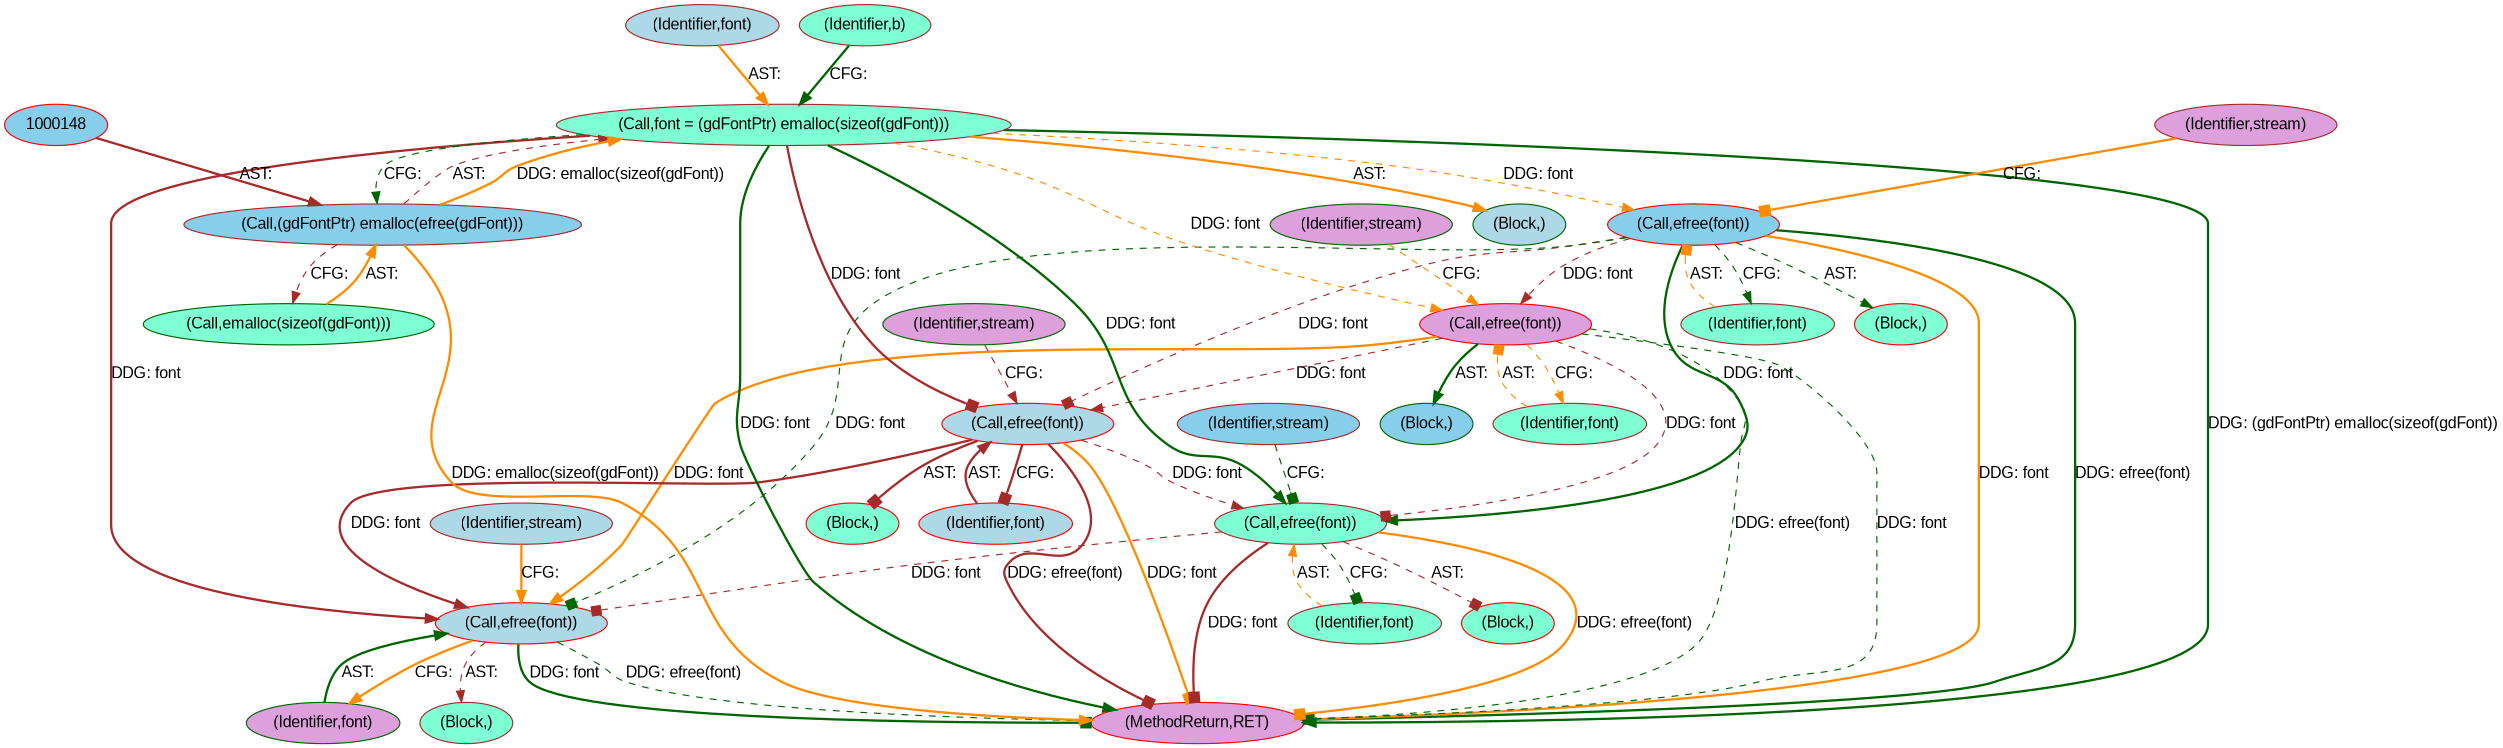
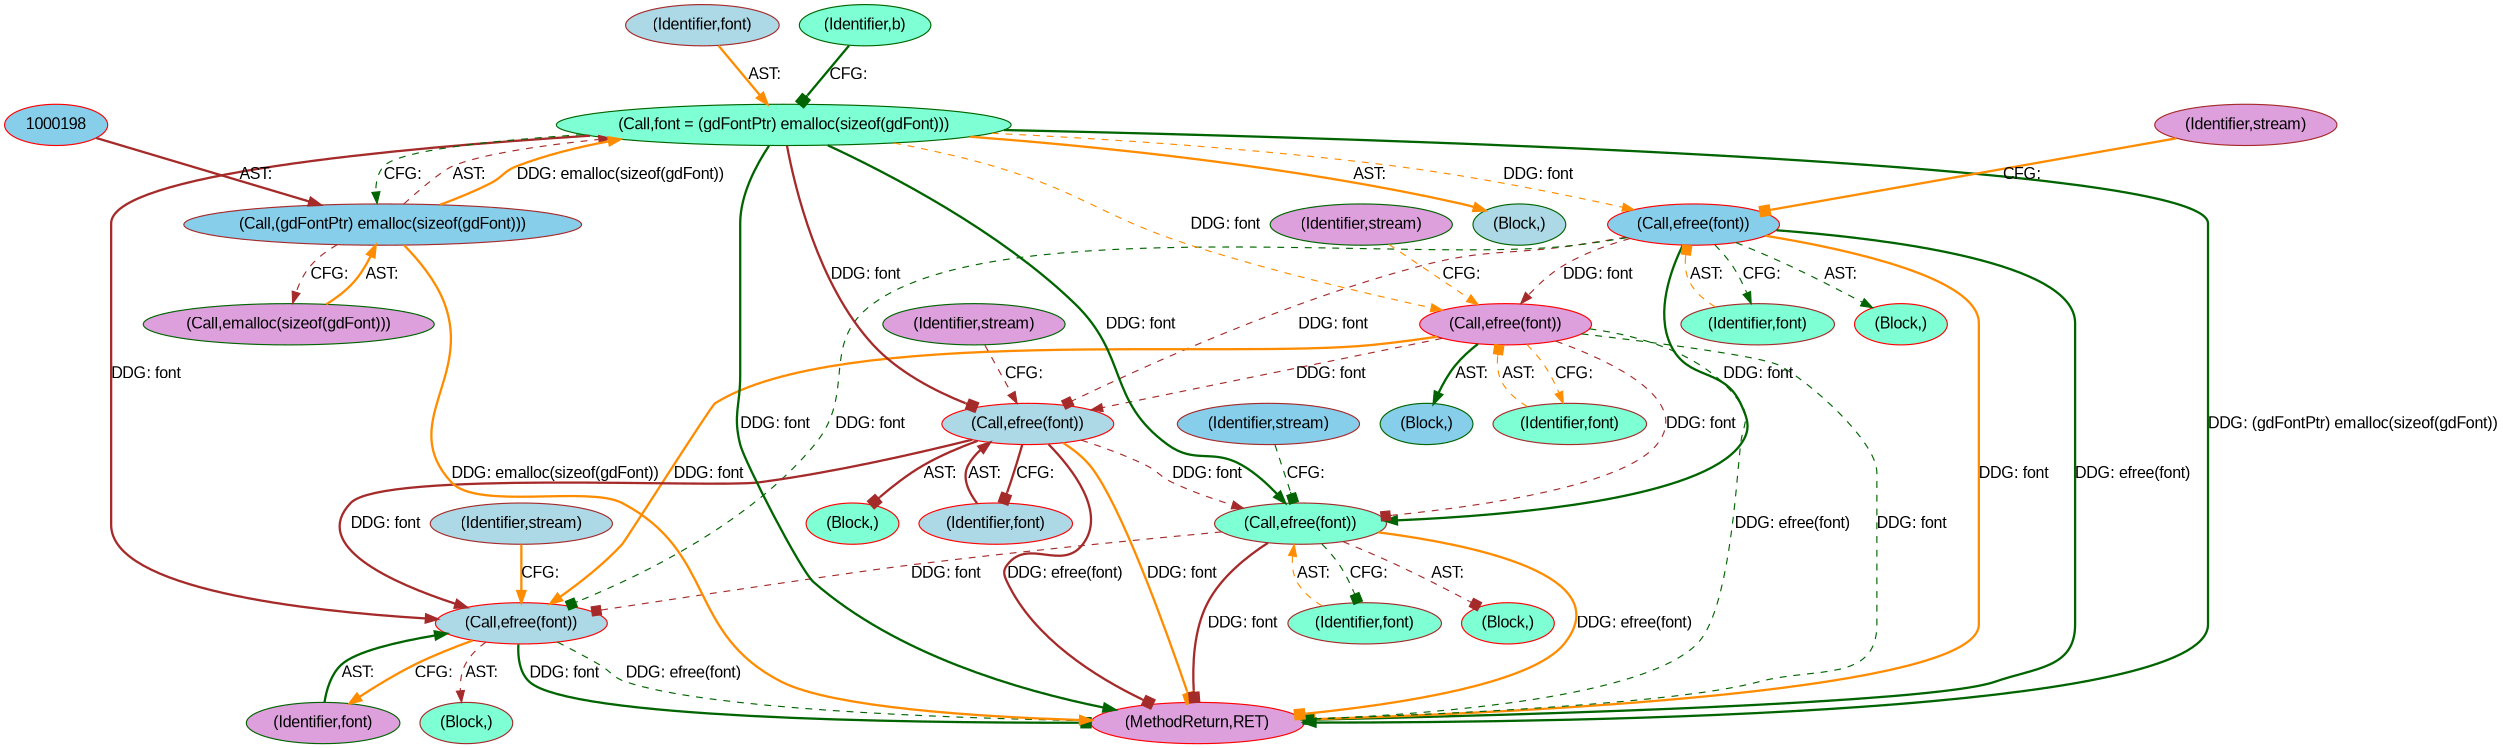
node "(Identifier,b)": color brown -> darkgreen
edge "(Identifier,b)" -> "(Call,font = (gdFontPtr) emalloc(sizeof(gdFont)))": arrowhead normal -> box
node "1000148": label "1000148" -> "1000198"
node "(Call,font = (gdFontPtr) emalloc(sizeof(gdFont)))": color brown -> darkgreen
node "(Call,(gdFontPtr) emalloc(efree(gdFont)))": label "(Call,(gdFontPtr) emalloc(efree(gdFont)))" -> "(Call,(gdFontPtr) emalloc(sizeof(gdFont)))"
node "(Call,emalloc(sizeof(gdFont)))": fillcolor aquamarine -> plum
